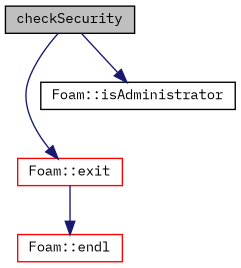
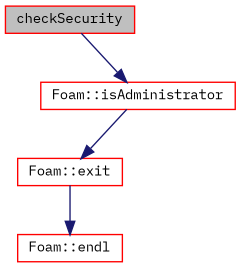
node "checkSecurity": color black -> red
edge "checkSecurity" -> "Foam::exit": now "Foam::isAdministrator" -> "Foam::exit"
node "Foam::isAdministrator": color black -> red
